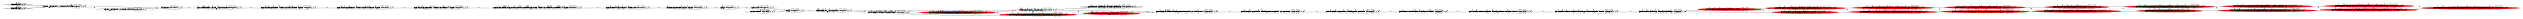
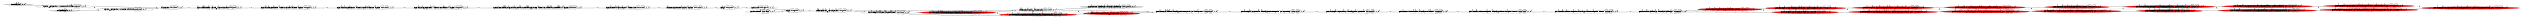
node "testNoInitialState['0', '1', '0']": removed
node "testSkipOffsetGaps['0', '0', '1']": added
